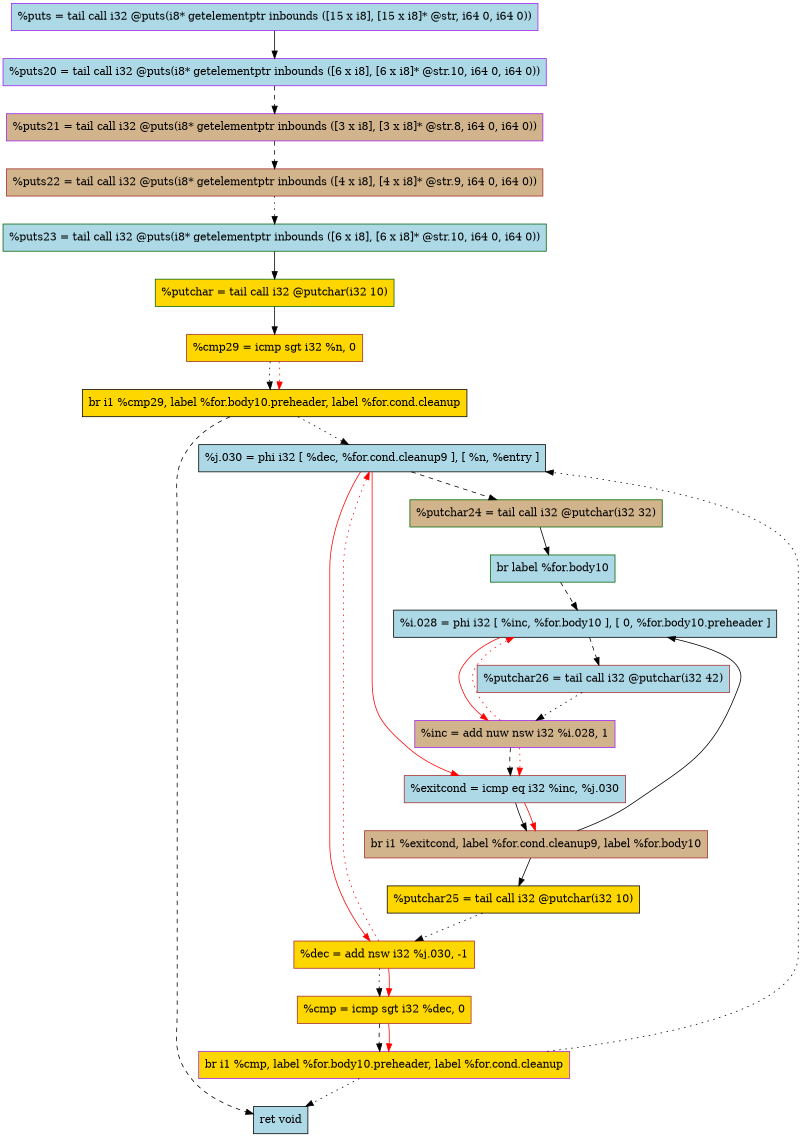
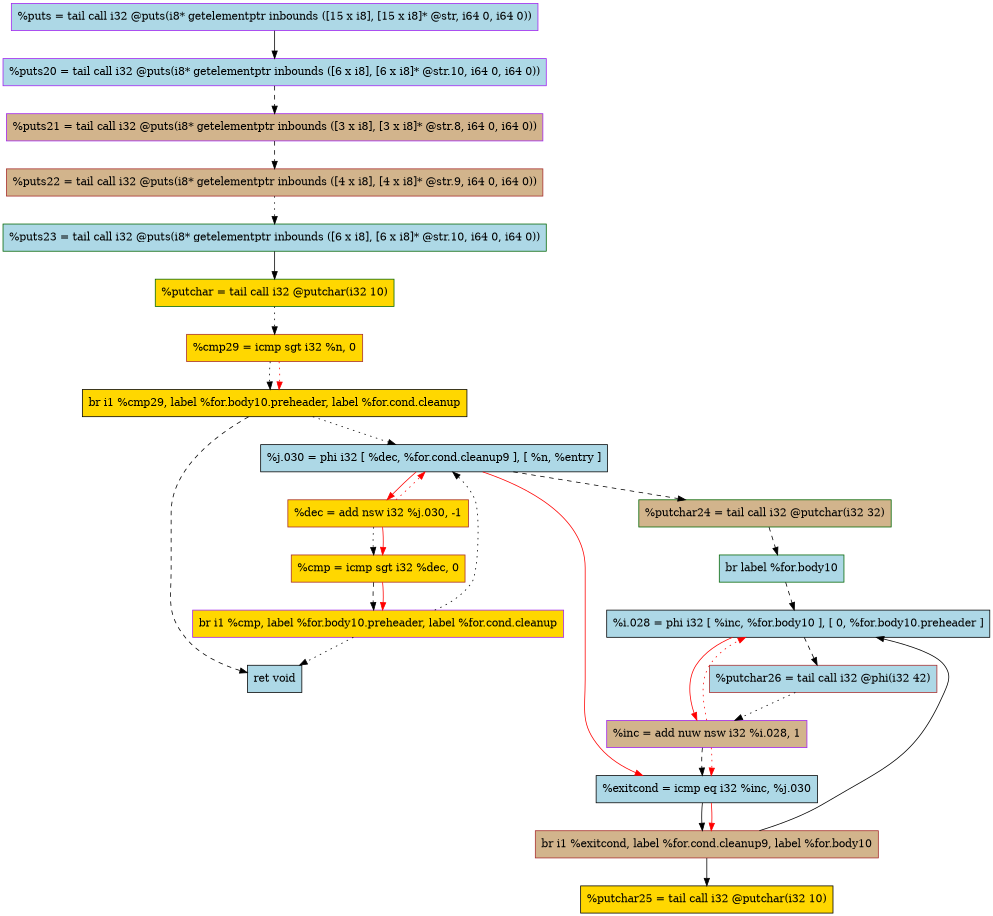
edge "%putchar = tail call i32 @putchar(i32 10)" -> "%cmp29 = icmp sgt i32 %n, 0": style solid -> dotted
edge "%putchar24 = tail call i32 @putchar(i32 32)" -> "br label %for.body10": style solid -> dashed
node "%putchar26 = tail call i32 @putchar(i32 42)": label "%putchar26 = tail call i32 @putchar(i32 42)" -> "%putchar26 = tail call i32 @phi(i32 42)"
node "%exitcond = icmp eq i32 %inc, %j.030": color brown -> black
edge "%putchar25 = tail call i32 @putchar(i32 10)" -> "%dec = add nsw i32 %j.030, -1": removed
